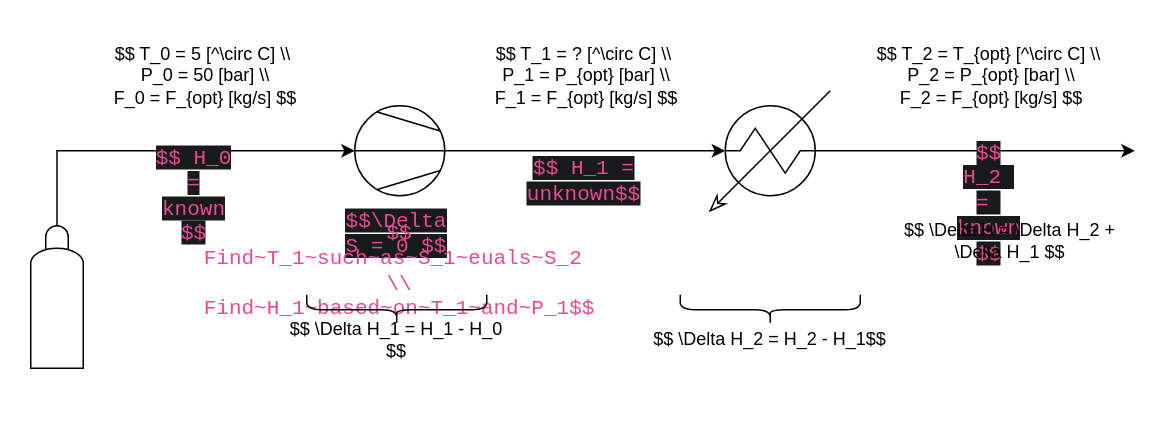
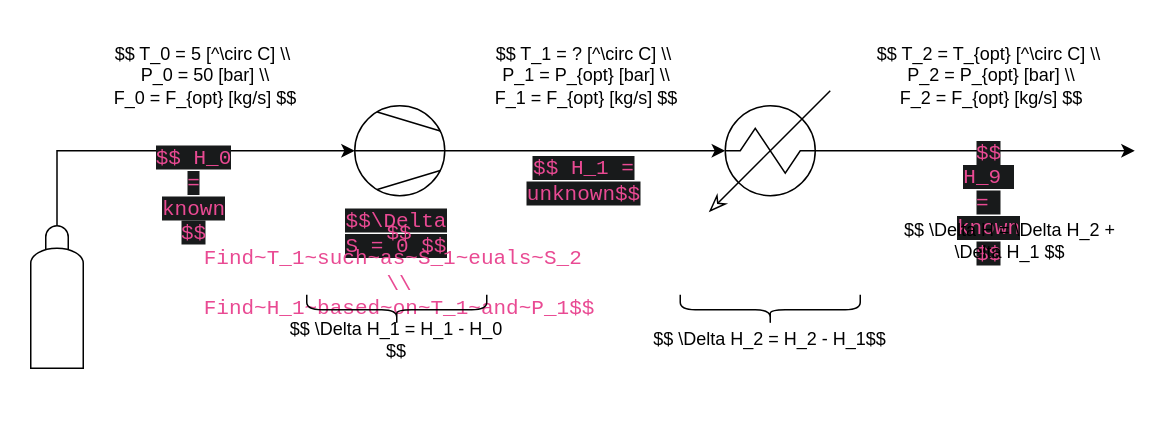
node "$$ H_2 = known $$": label "$$ H_2 = known $$" -> "$$ H_9 = known $$"
